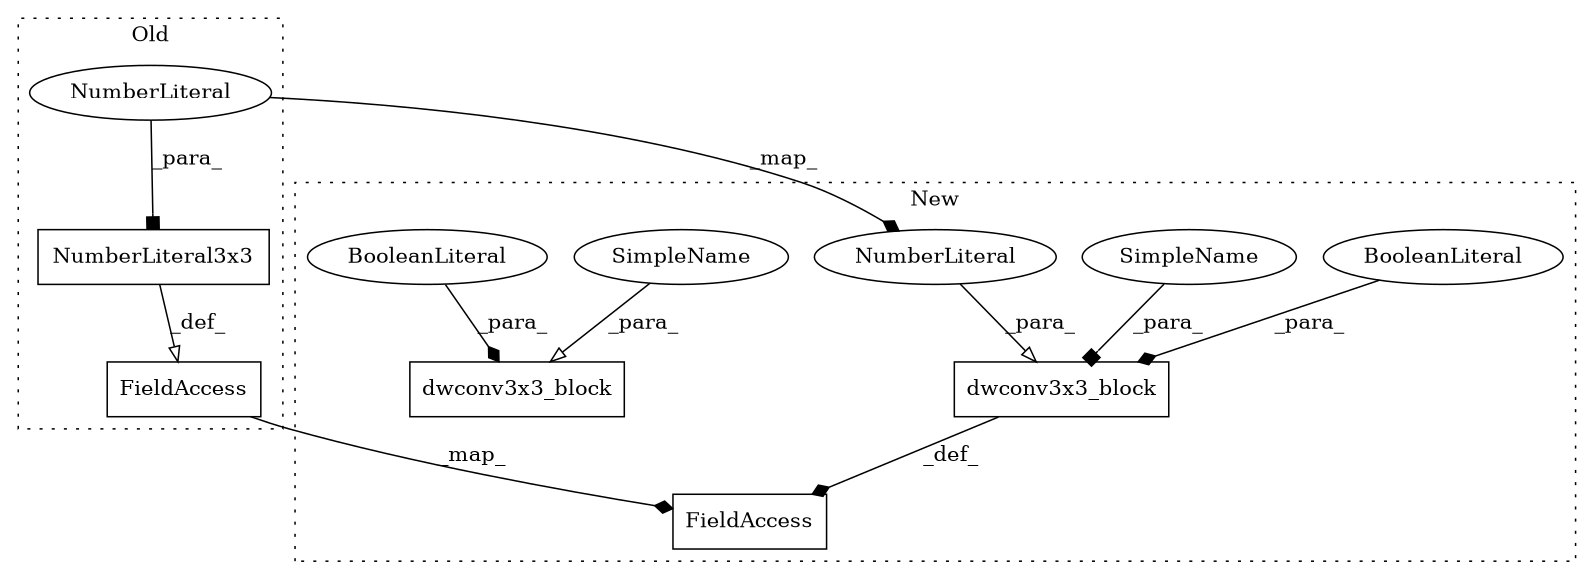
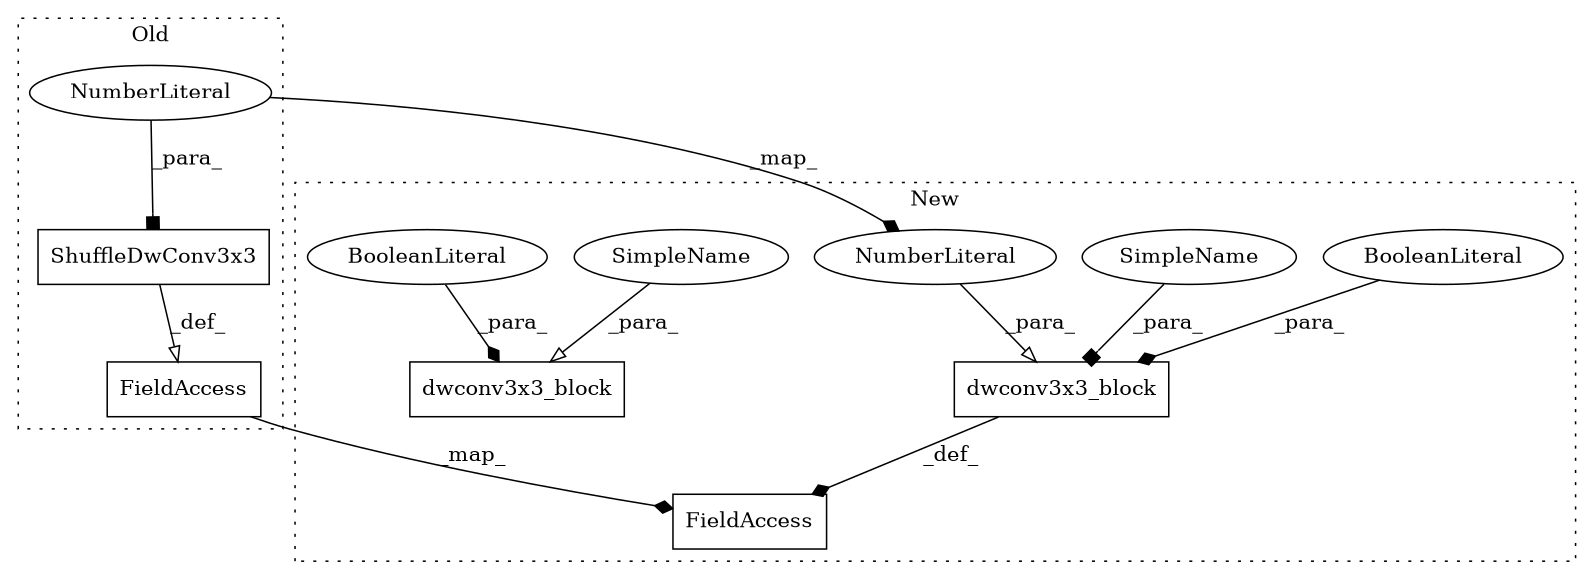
node "NumberLiteral3x3": label "NumberLiteral3x3" -> "ShuffleDwConv3x3"
